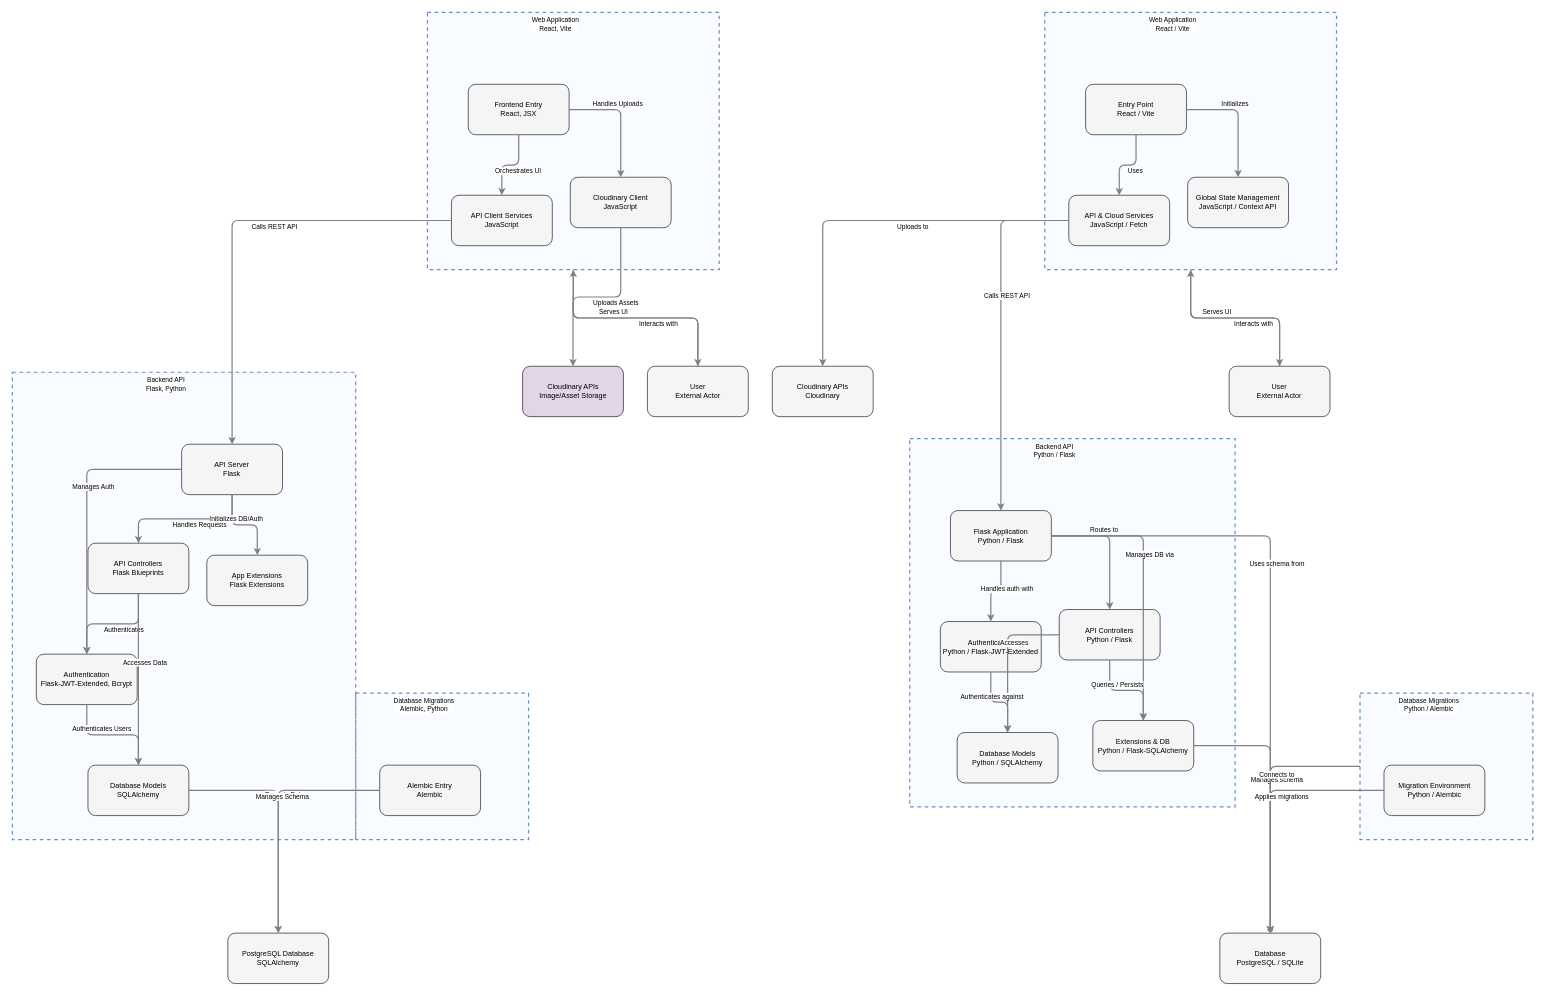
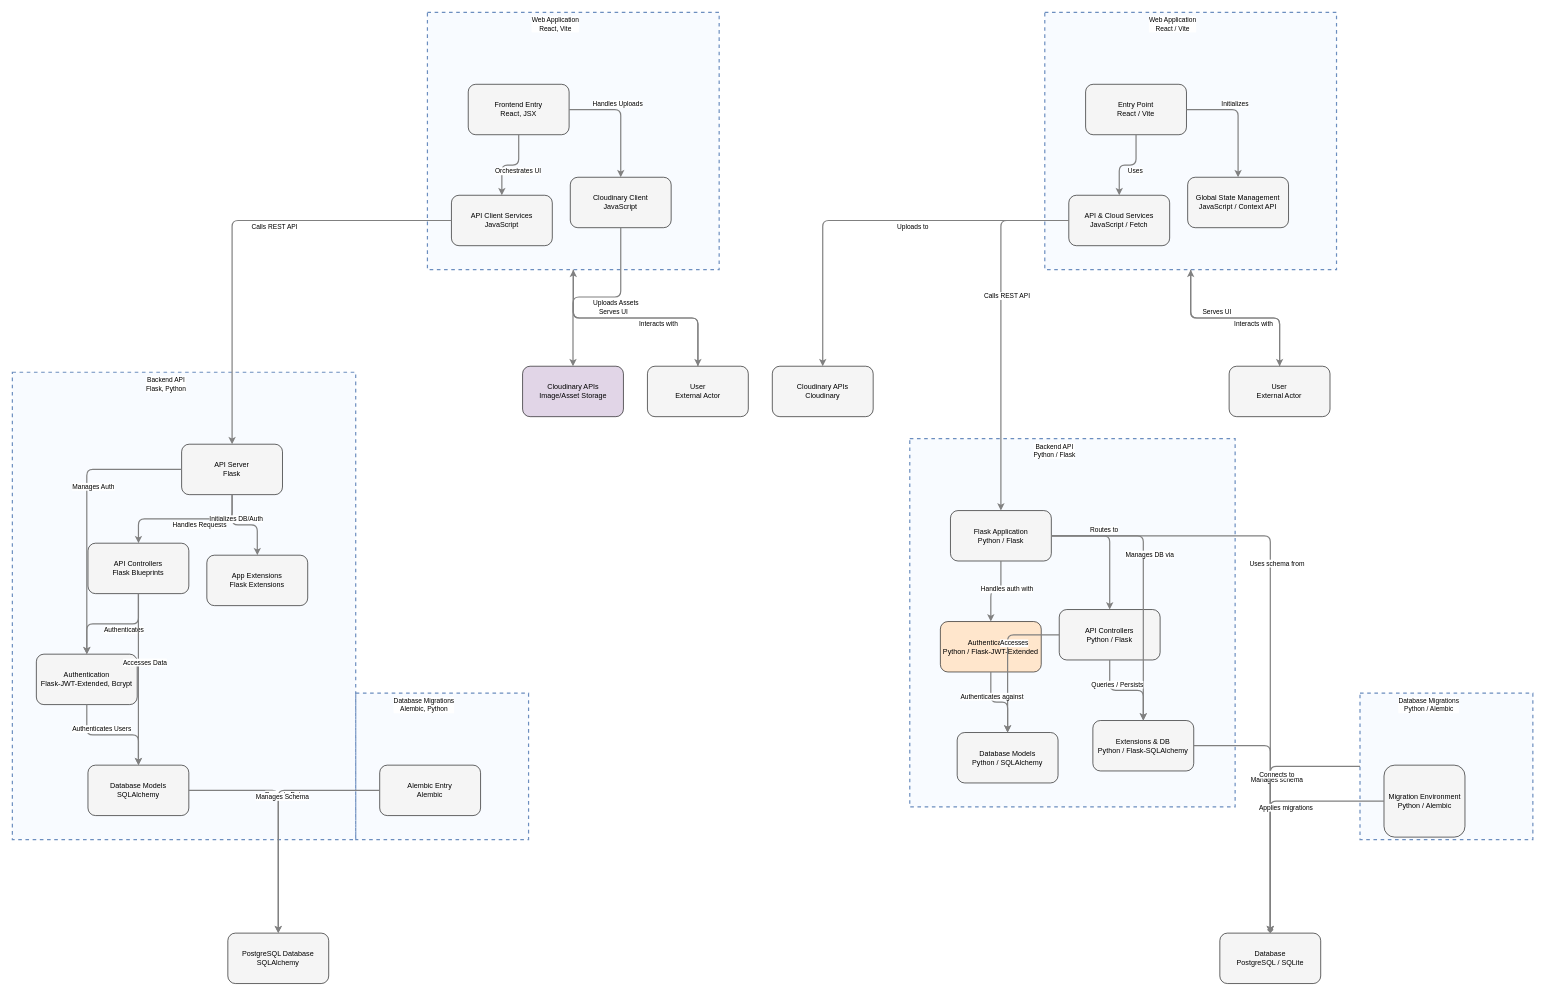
node "Authentication Python / Flask-JWT-Extended": fillcolor #f5f5f5 -> #ffe6cc
node "Migration Environment Python / Alembic": size 101x50 -> 81x72
